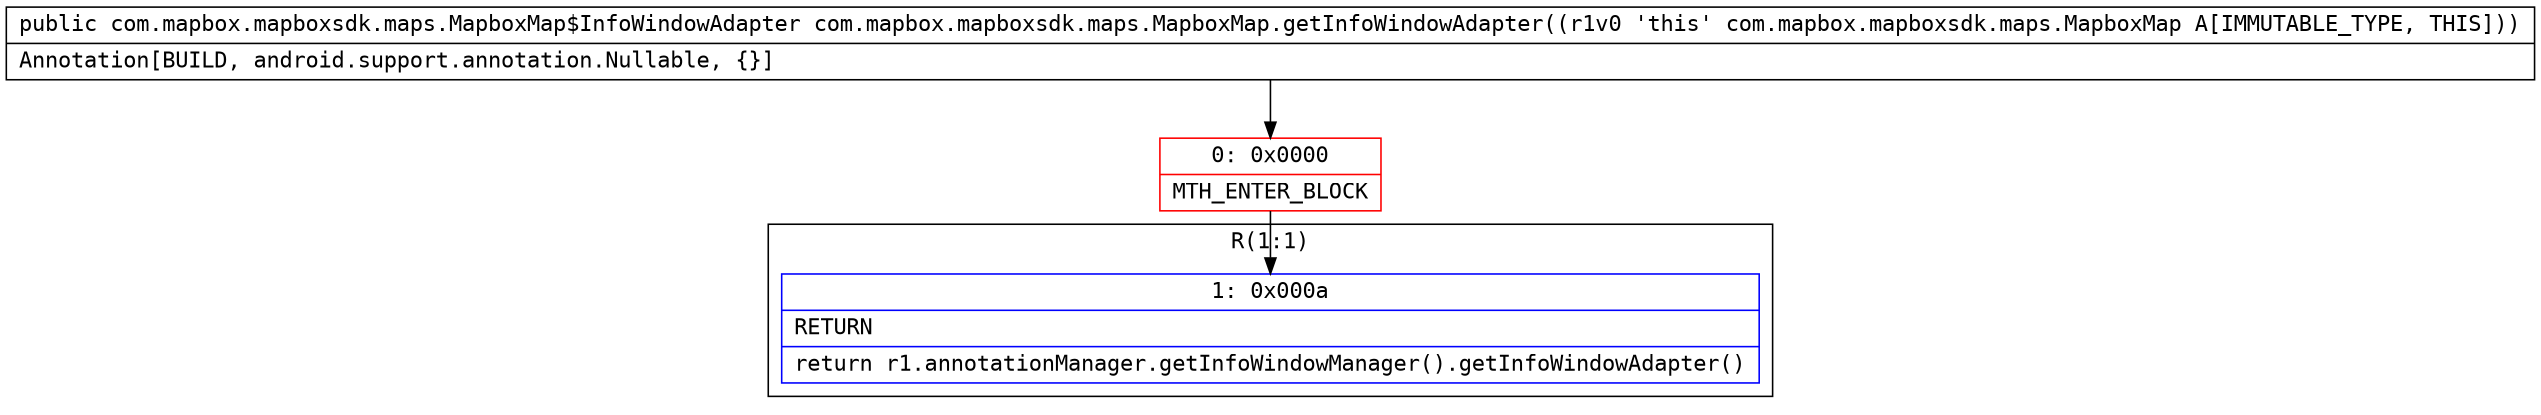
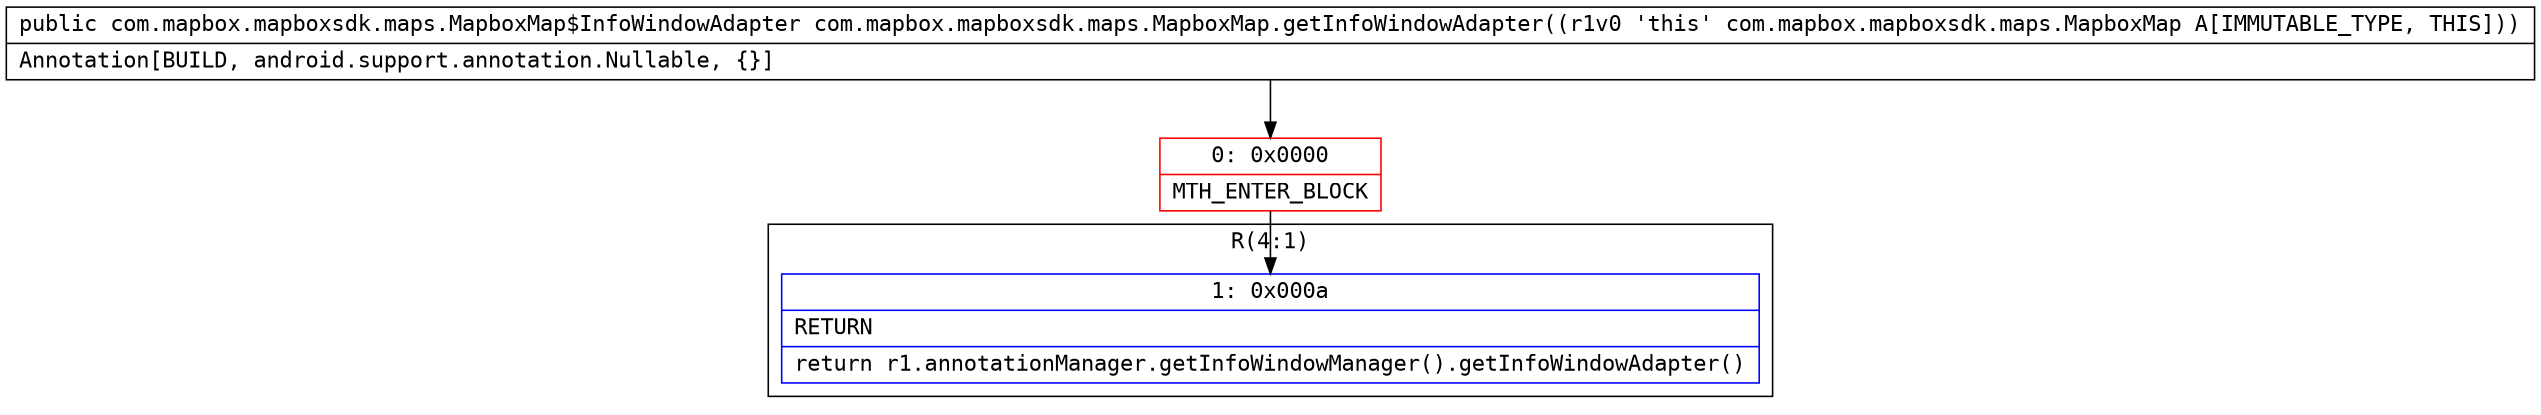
cluster "R(1:1)": label "R(1:1)" -> "R(4:1)"
